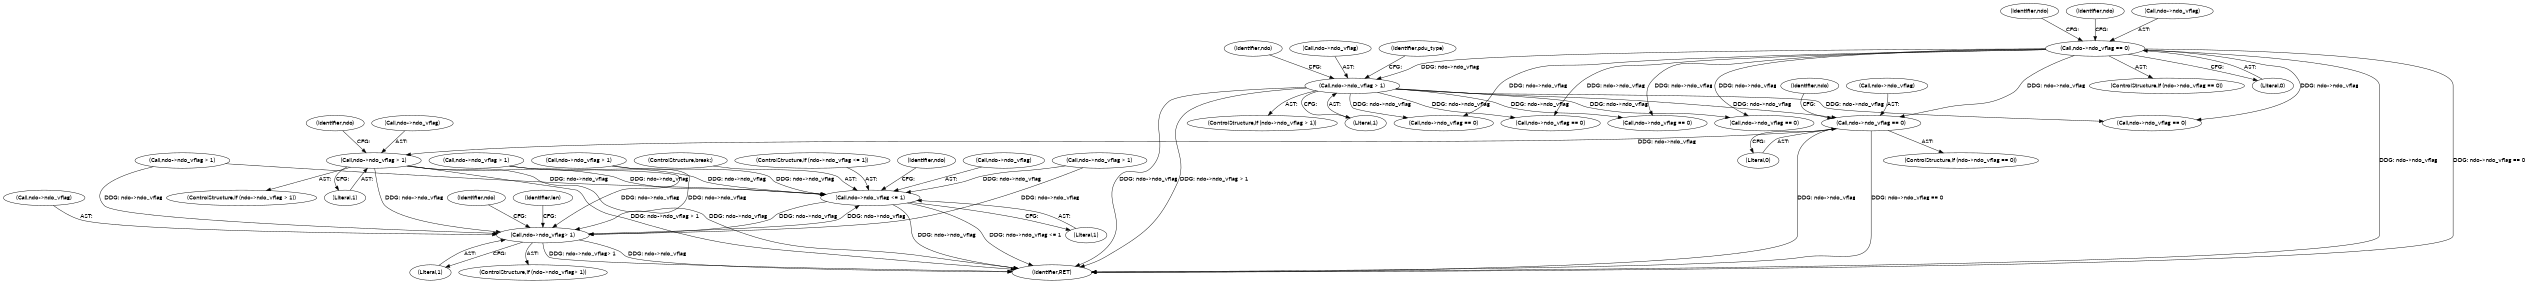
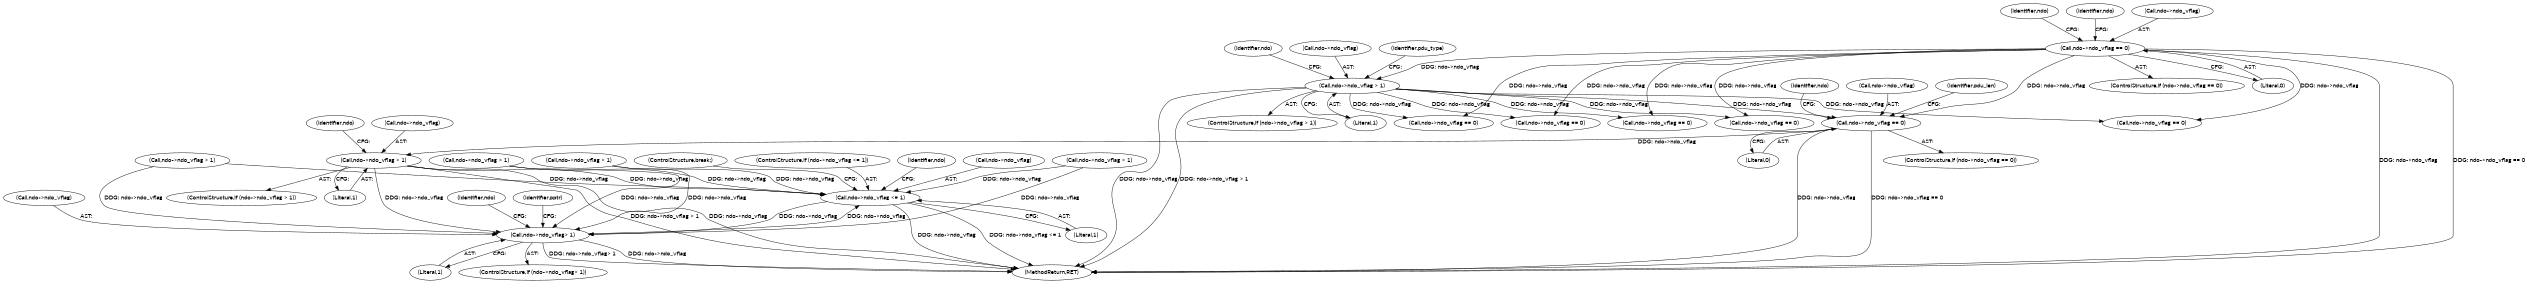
node "(Identifier,pdu_len)": added
edge "(ControlStructure,break;)" -> "(Call,ndo->ndo_vflag <= 1)": label "AST: " -> "CFG: "
node "(Identifier,len)": label "(Identifier,len)" -> "(Identifier,pptr)"
node "(Identifier,RET)": label "(Identifier,RET)" -> "(MethodReturn,RET)"
